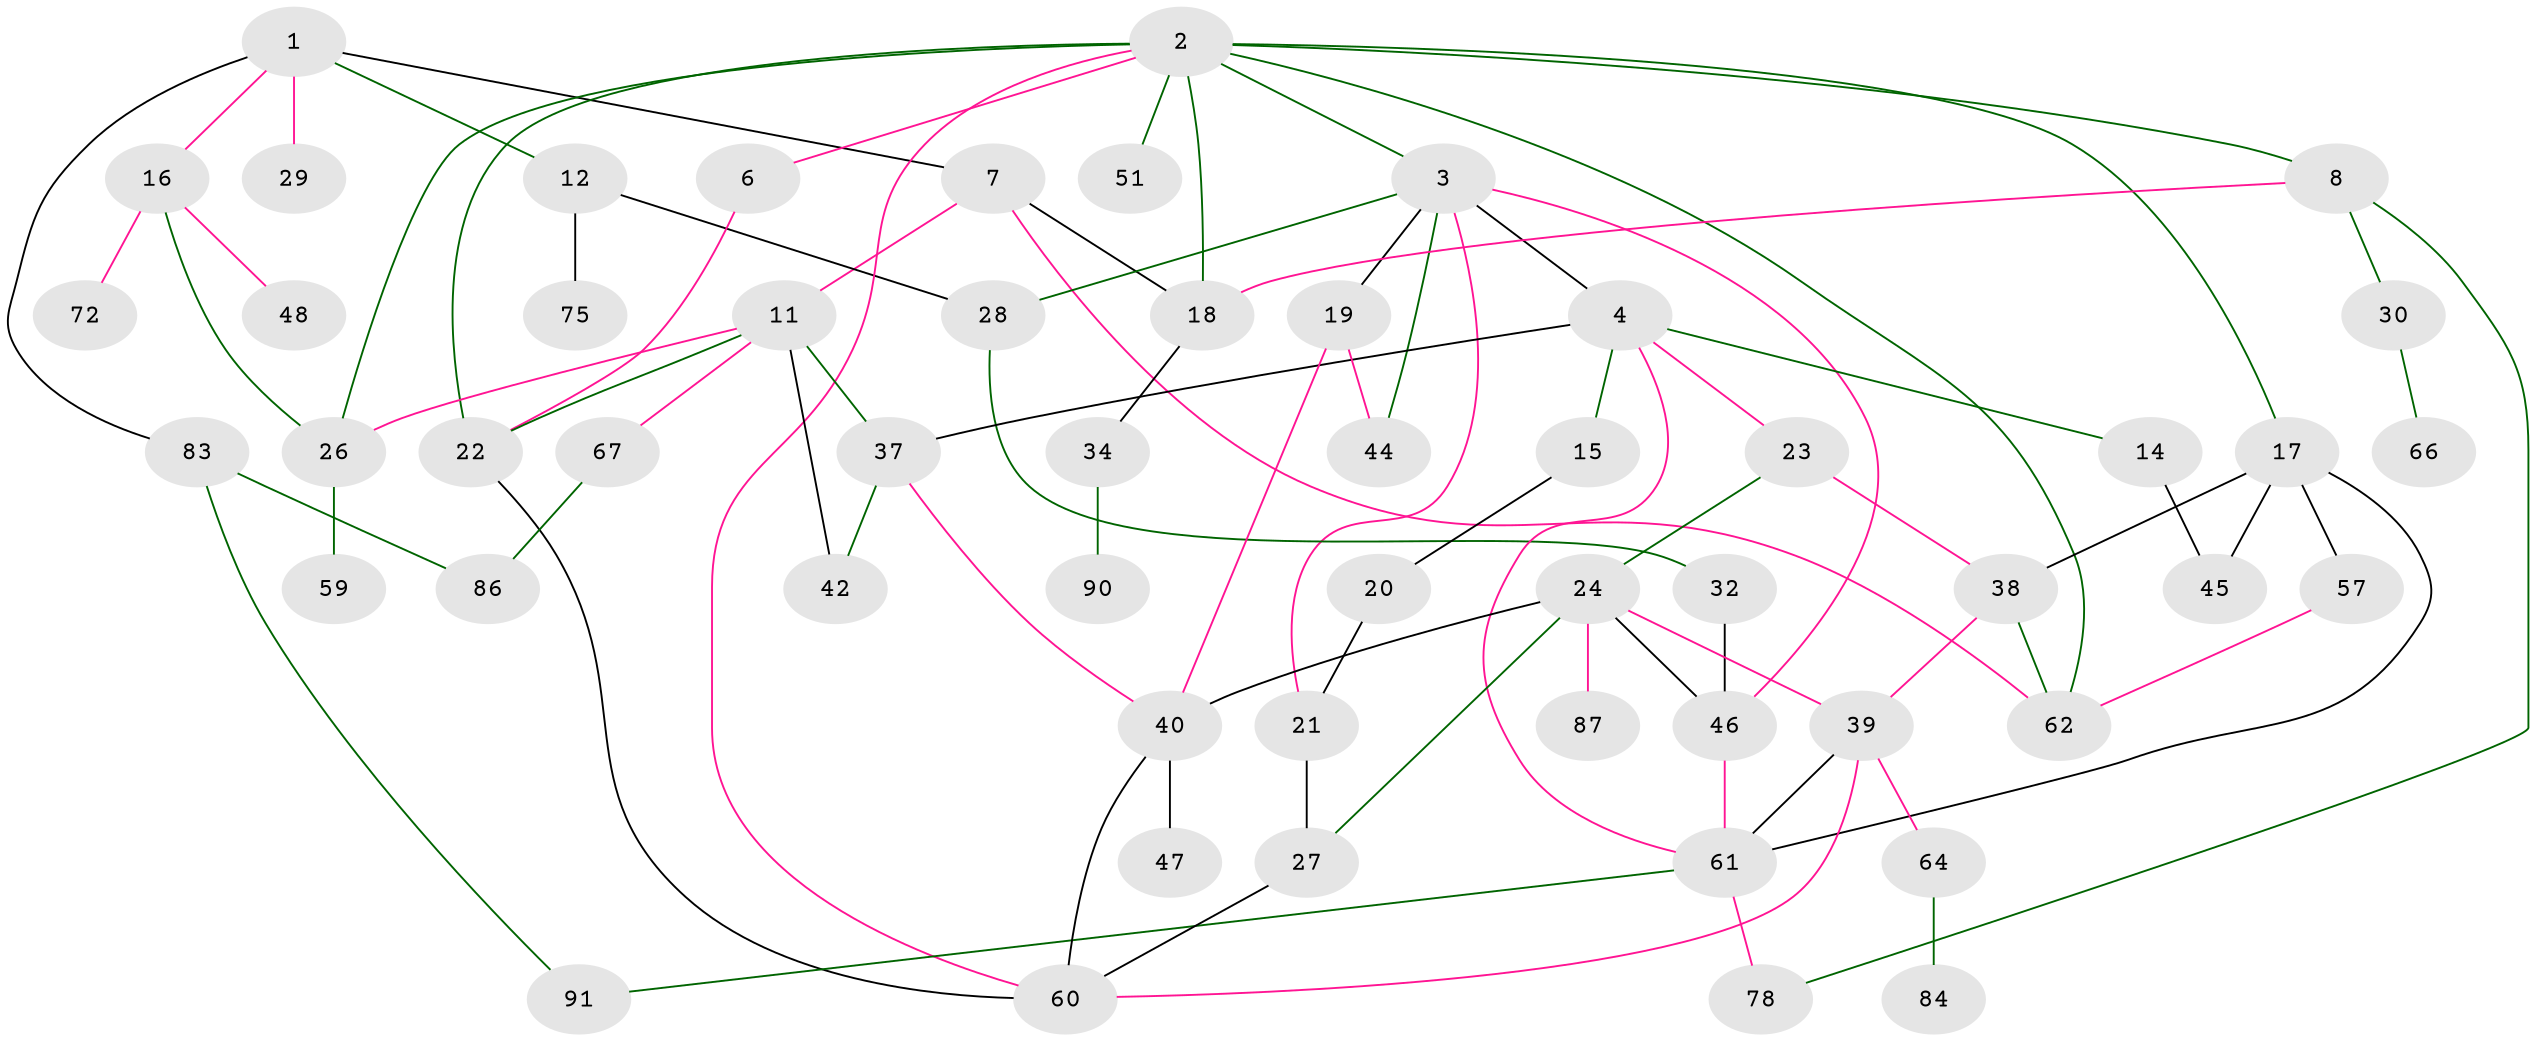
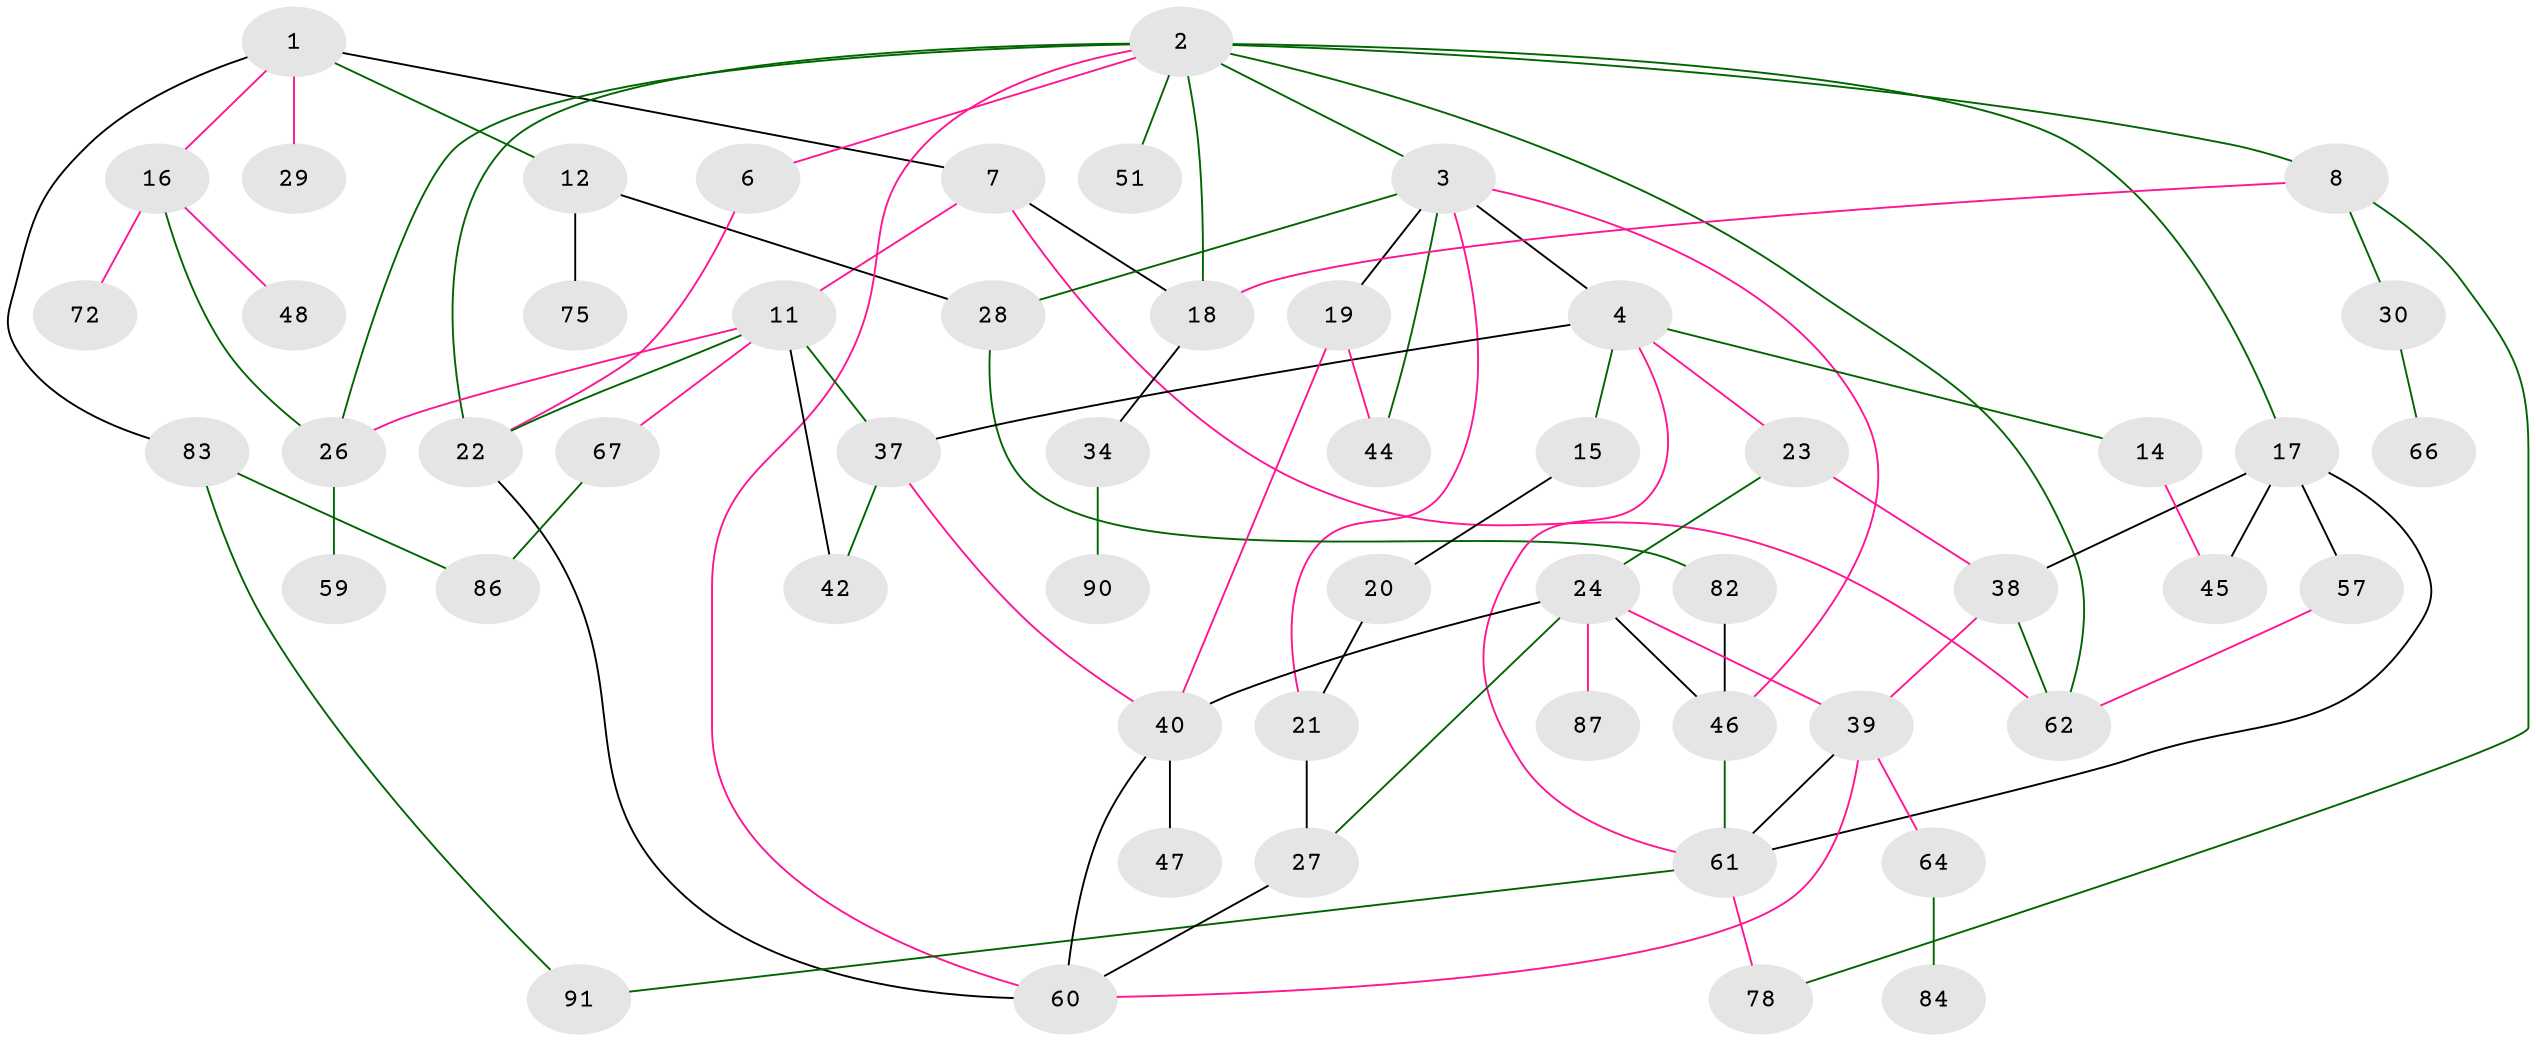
edge "14" -- "45": color black -> deeppink
node "32": label "32" -> "82"
edge "46" -- "61": color deeppink -> darkgreen
